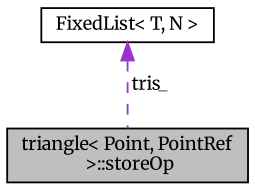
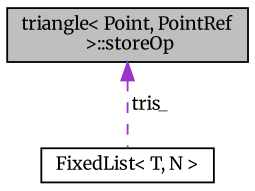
edge "triangle< Point, PointRef >::storeOp" -> "FixedList< T, N >": reversed
